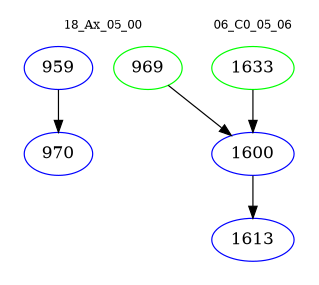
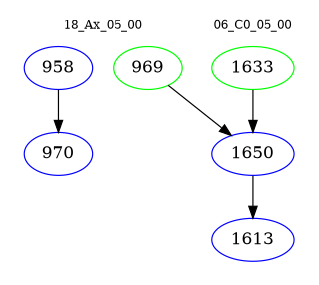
cluster "06_C0_05_06": label "06_C0_05_06" -> "06_C0_05_00"
node "959": label "959" -> "958"
node "1600": label "1600" -> "1650"
